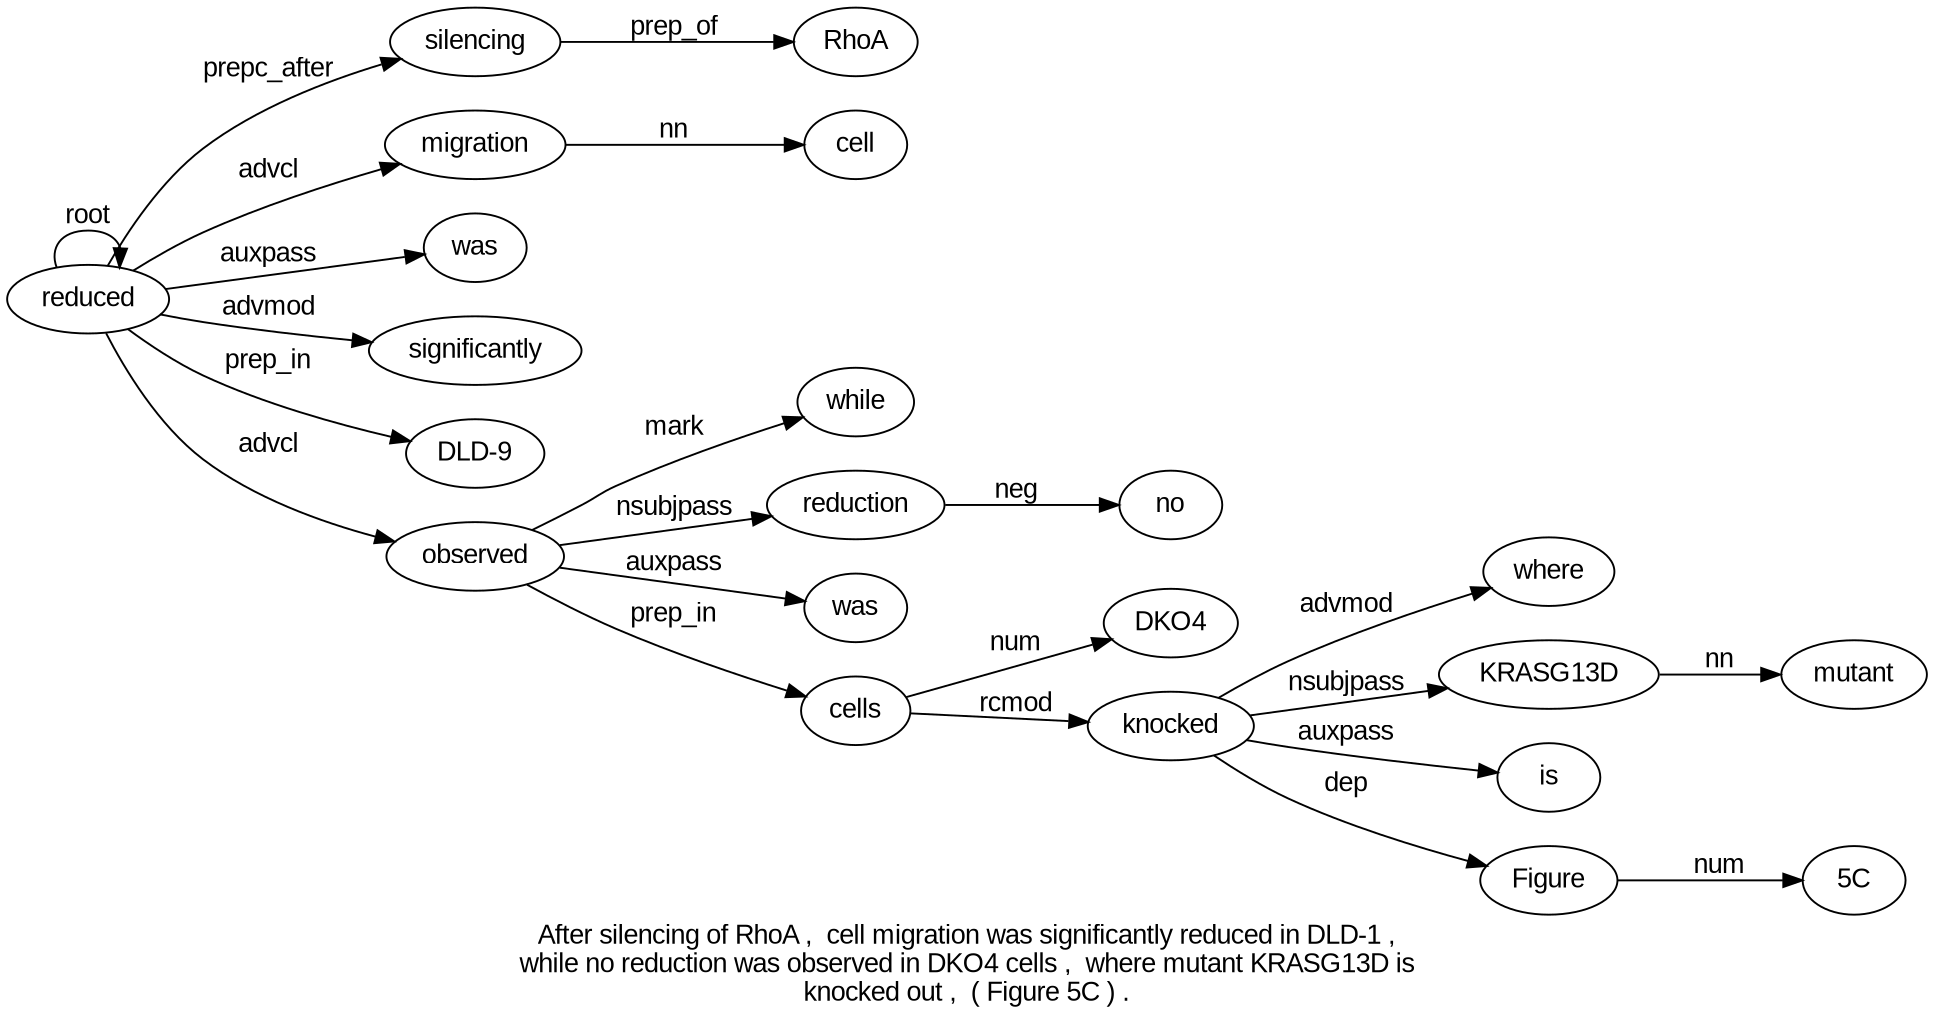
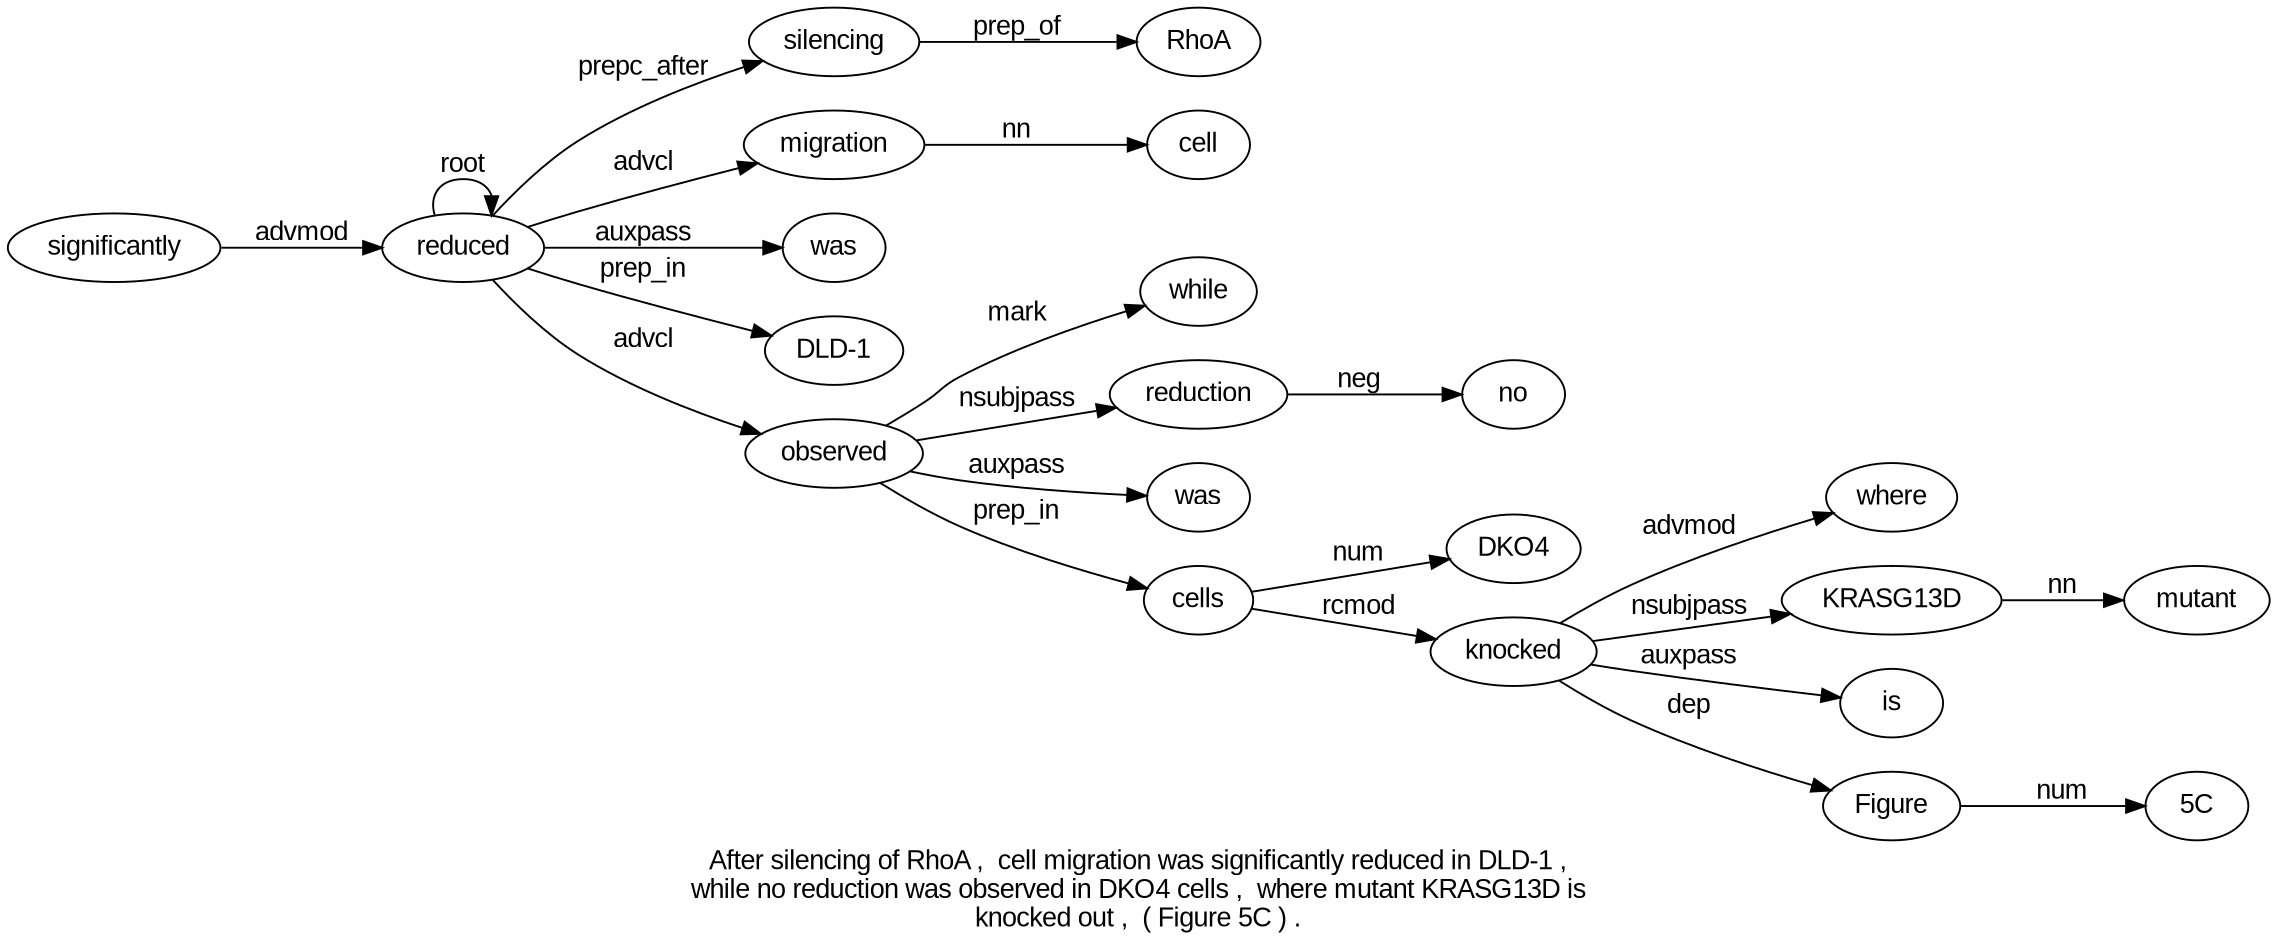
edge "reduced" -> "significantly": reversed
node "DLD-9": label "DLD-9" -> "DLD-1"
